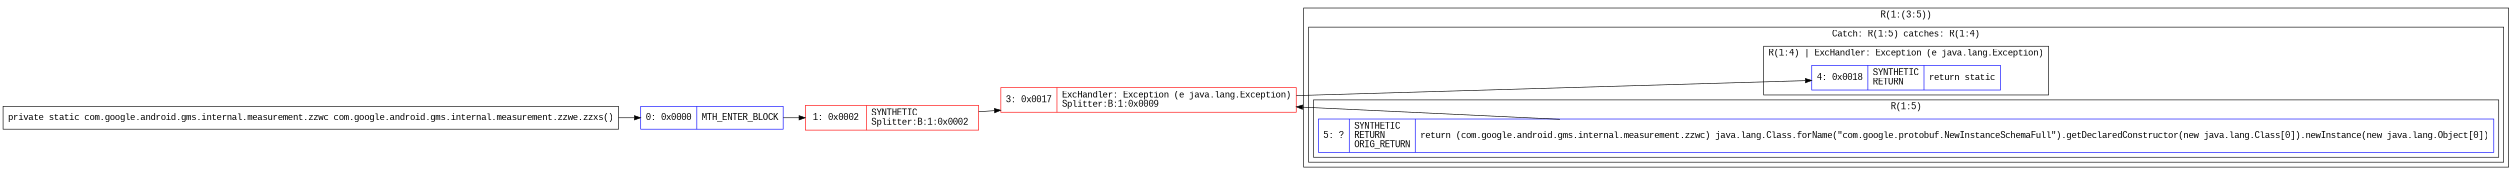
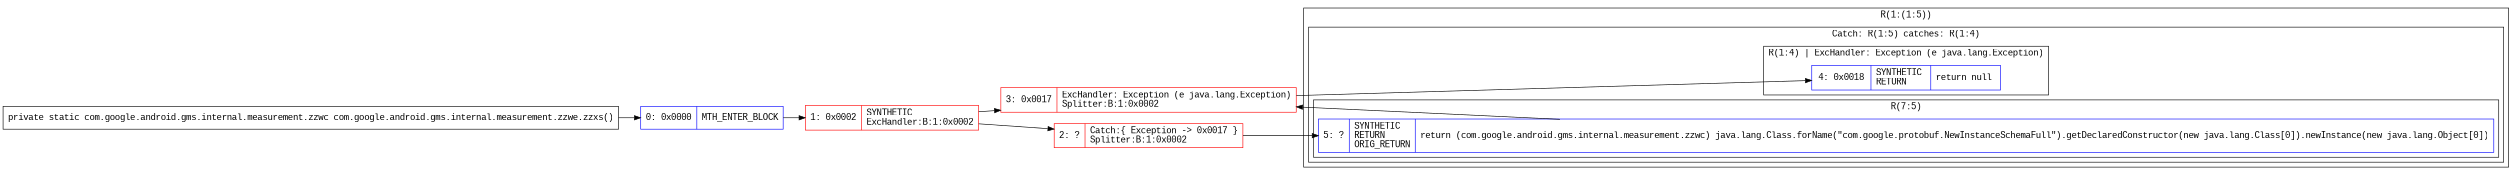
cluster "R(1:(3:5))": label "R(1:(3:5))" -> "R(1:(1:5))"
node "4: 0x0018": text "return static" -> "return null"
node "3: 0x0017": text "Splitter:B:1:0x0009" -> "Splitter:B:1:0x0002"
cluster "R(1:5)": label "R(1:5)" -> "R(7:5)"
node "1: 0x0002": text "Splitter:B:1:0x0002" -> "ExcHandler:B:1:0x0002"
node "2: ?": added
